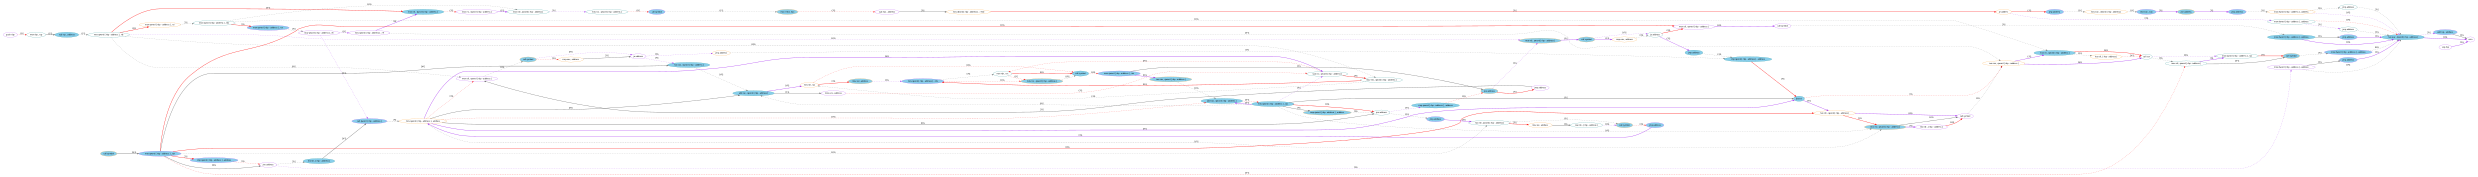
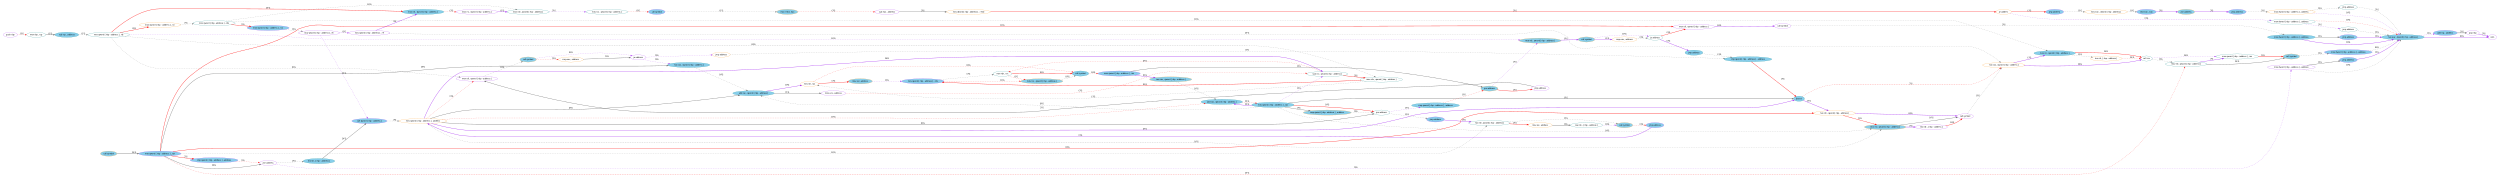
edge "add rsp , address" -> "retn": now "add rsp , address" -> "pop rbp"
